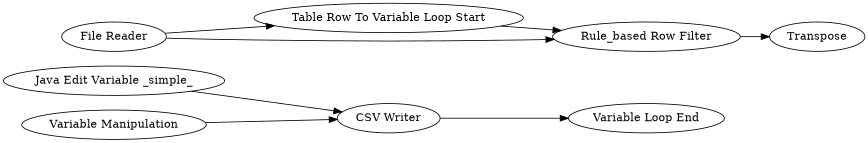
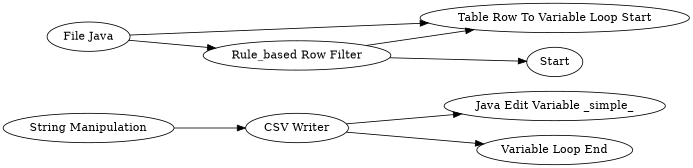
edge "Table Row To Variable Loop Start" -> "Rule_based Row Filter": reversed
node "File Reader": label "File Reader" -> "File Java"
node "Transpose": label "Transpose" -> "Start"
edge "Java Edit Variable _simple_" -> "CSV Writer": reversed
node "Variable Manipulation": label "Variable Manipulation" -> "String Manipulation"
